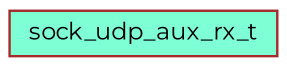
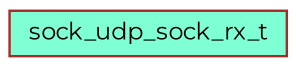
node "sock_udp_aux_rx_t": label "sock_udp_aux_rx_t" -> "sock_udp_sock_rx_t"
